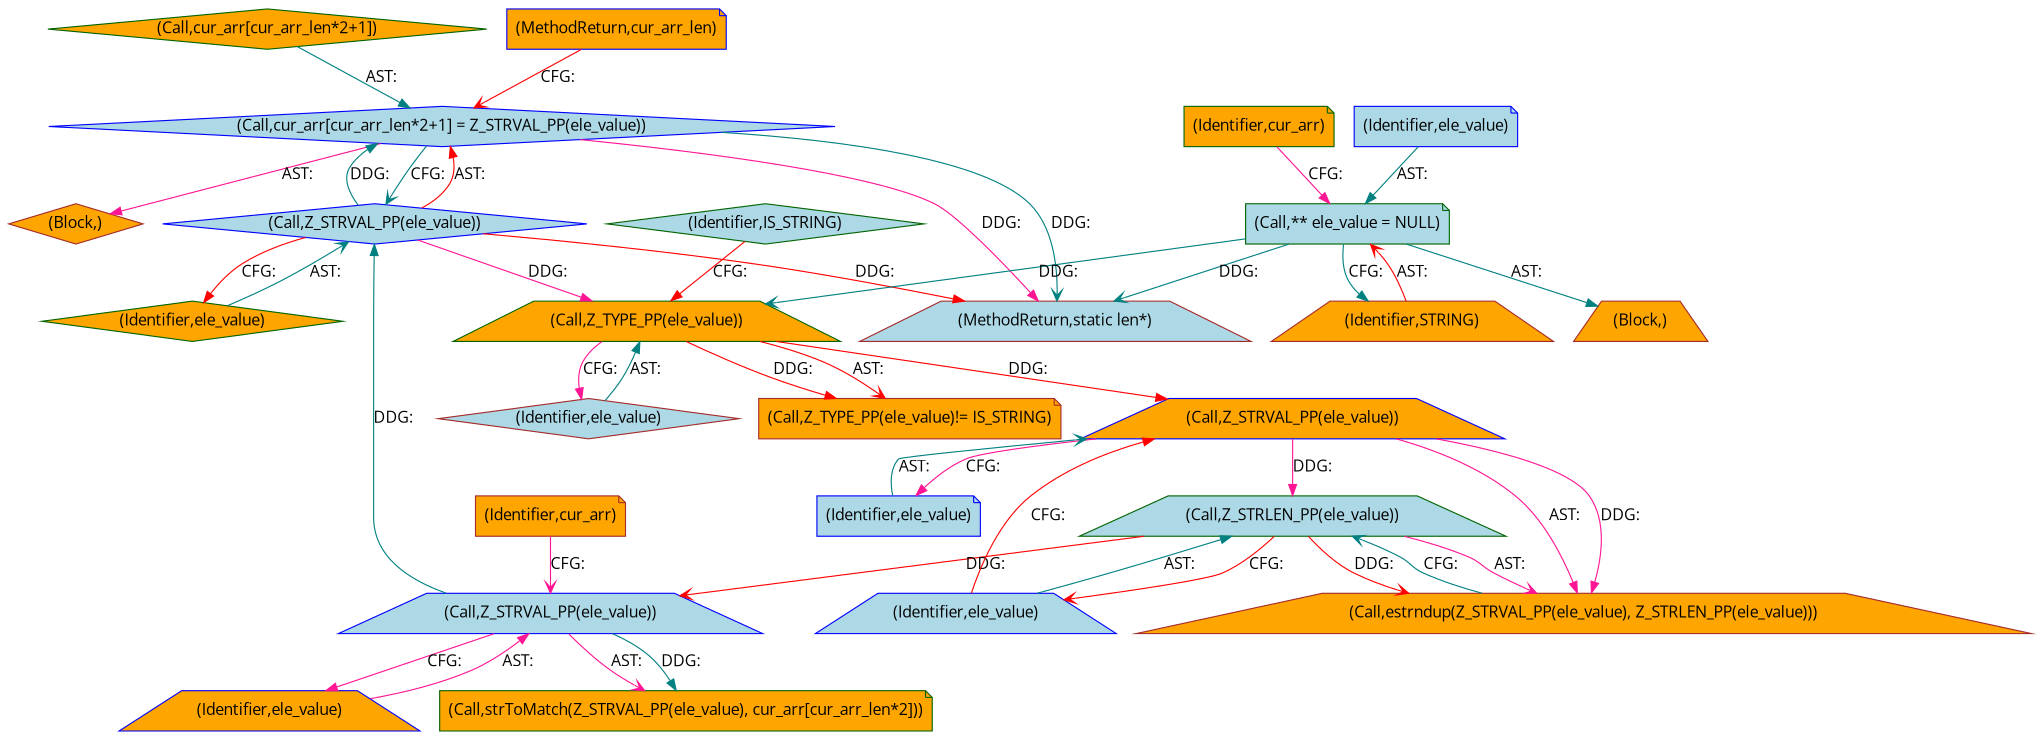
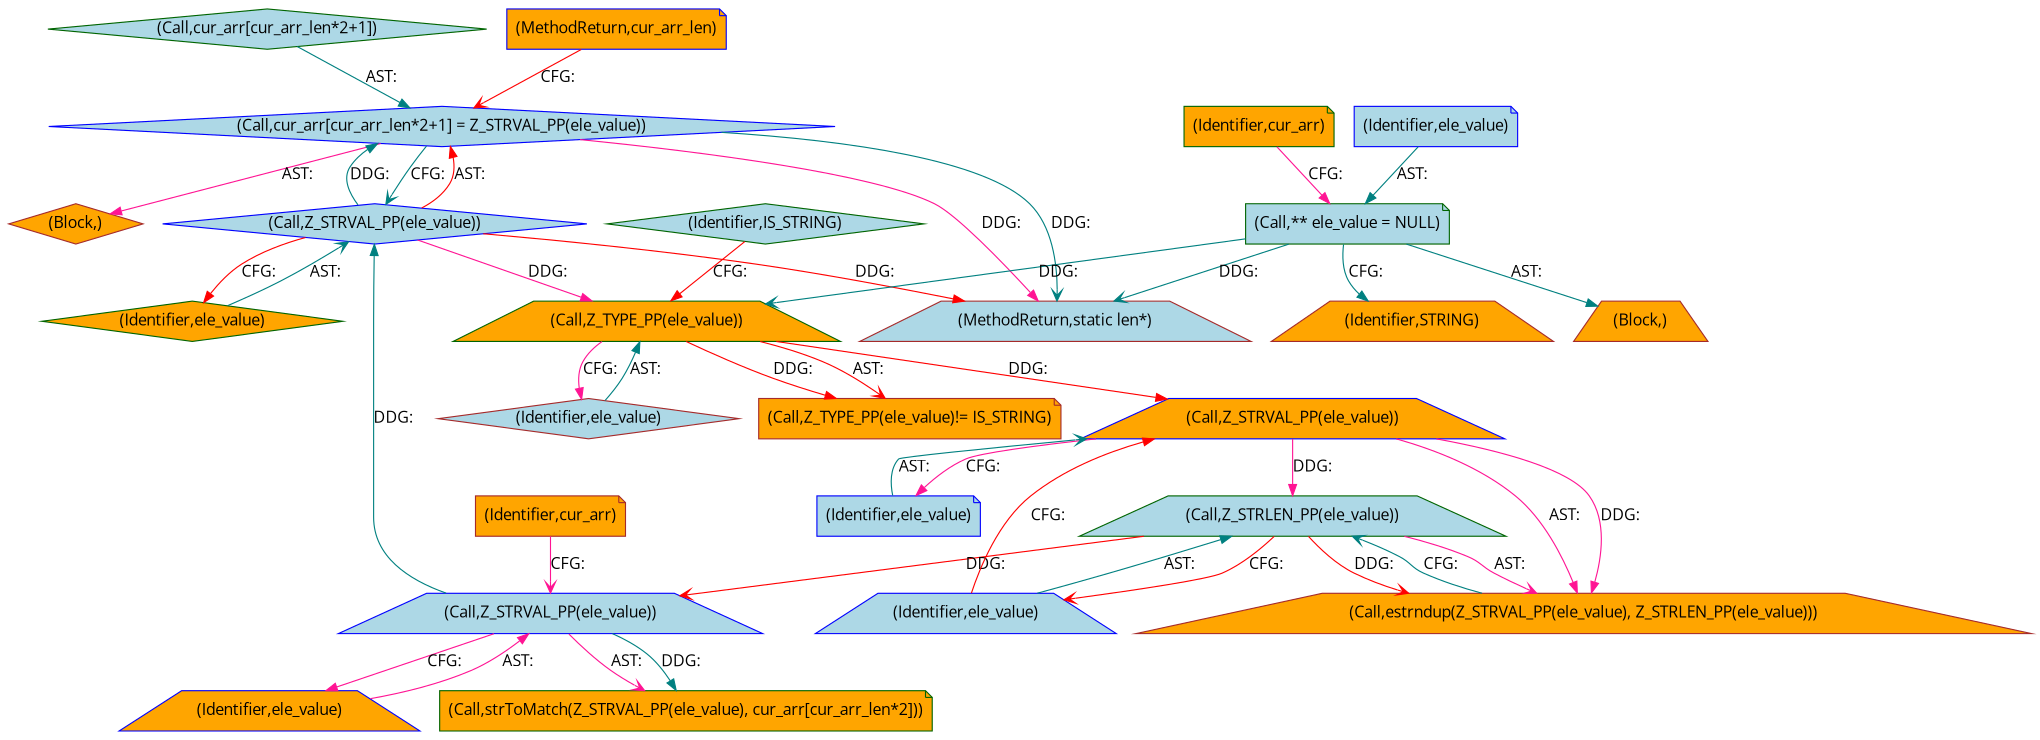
node "(Call,cur_arr[cur_arr_len*2+1])": fillcolor orange -> lightblue
edge "(Identifier,STRING)" -> "(Call,** ele_value = NULL)": removed, label "AST:"
